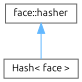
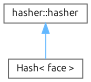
node "face::hasher": label "face::hasher" -> "hasher::hasher"
